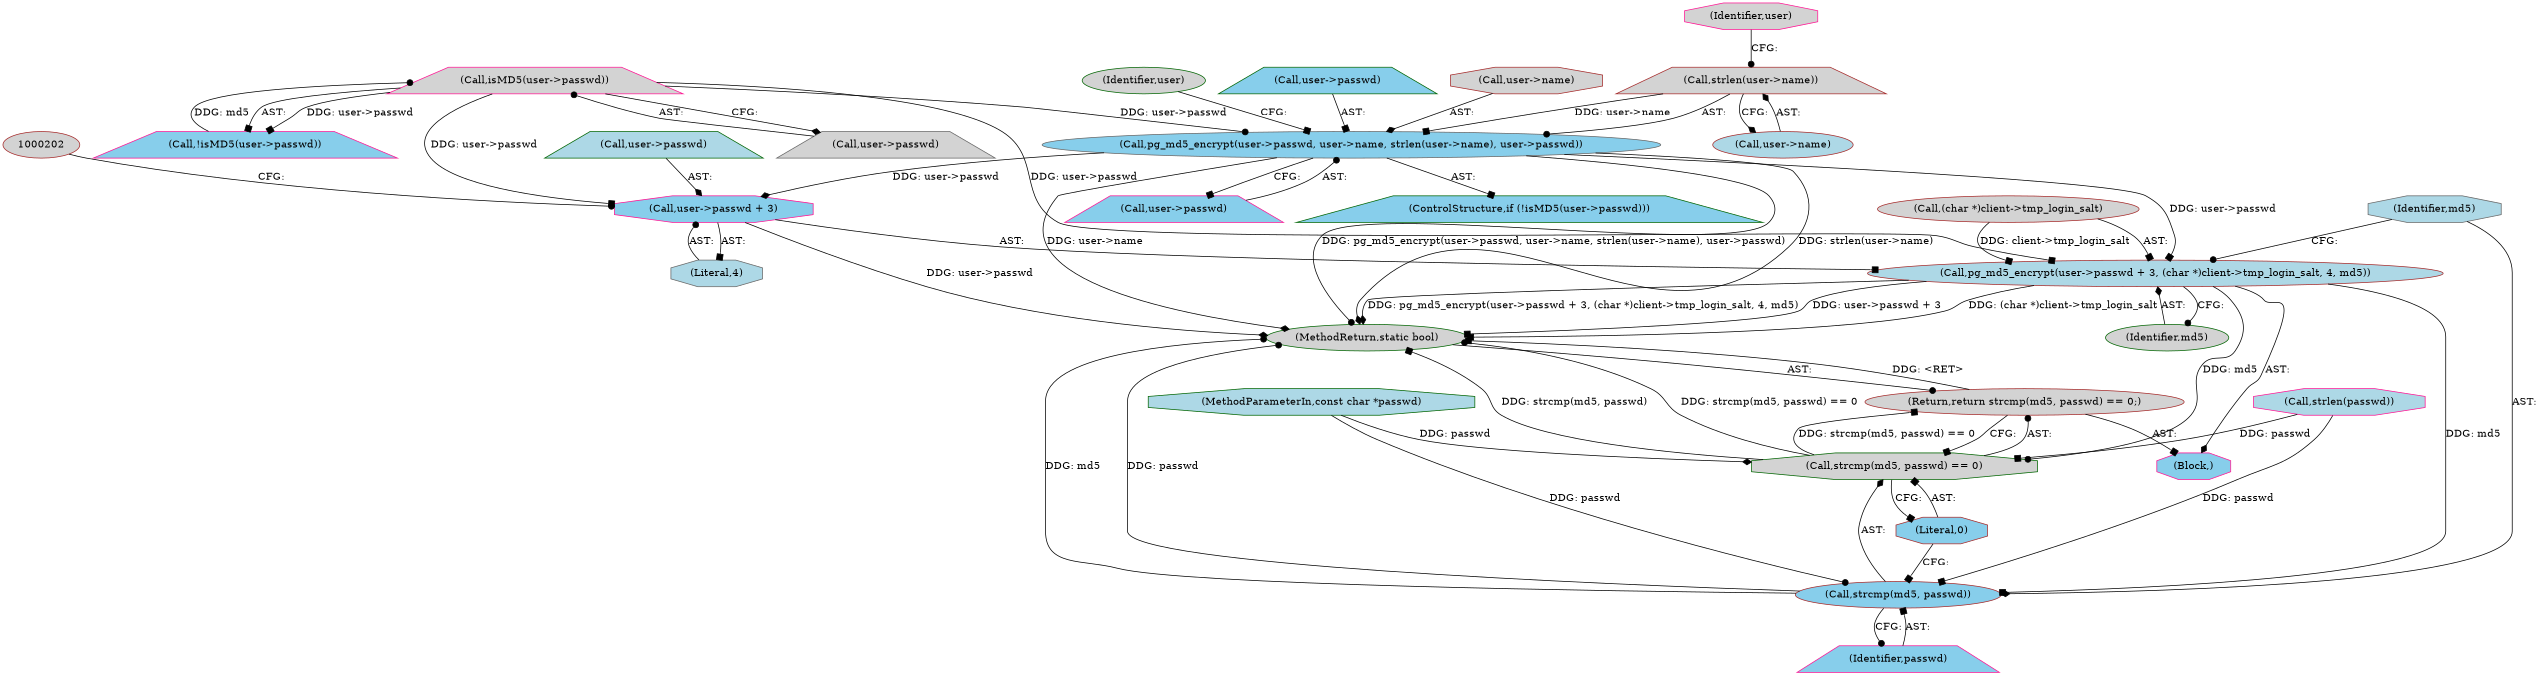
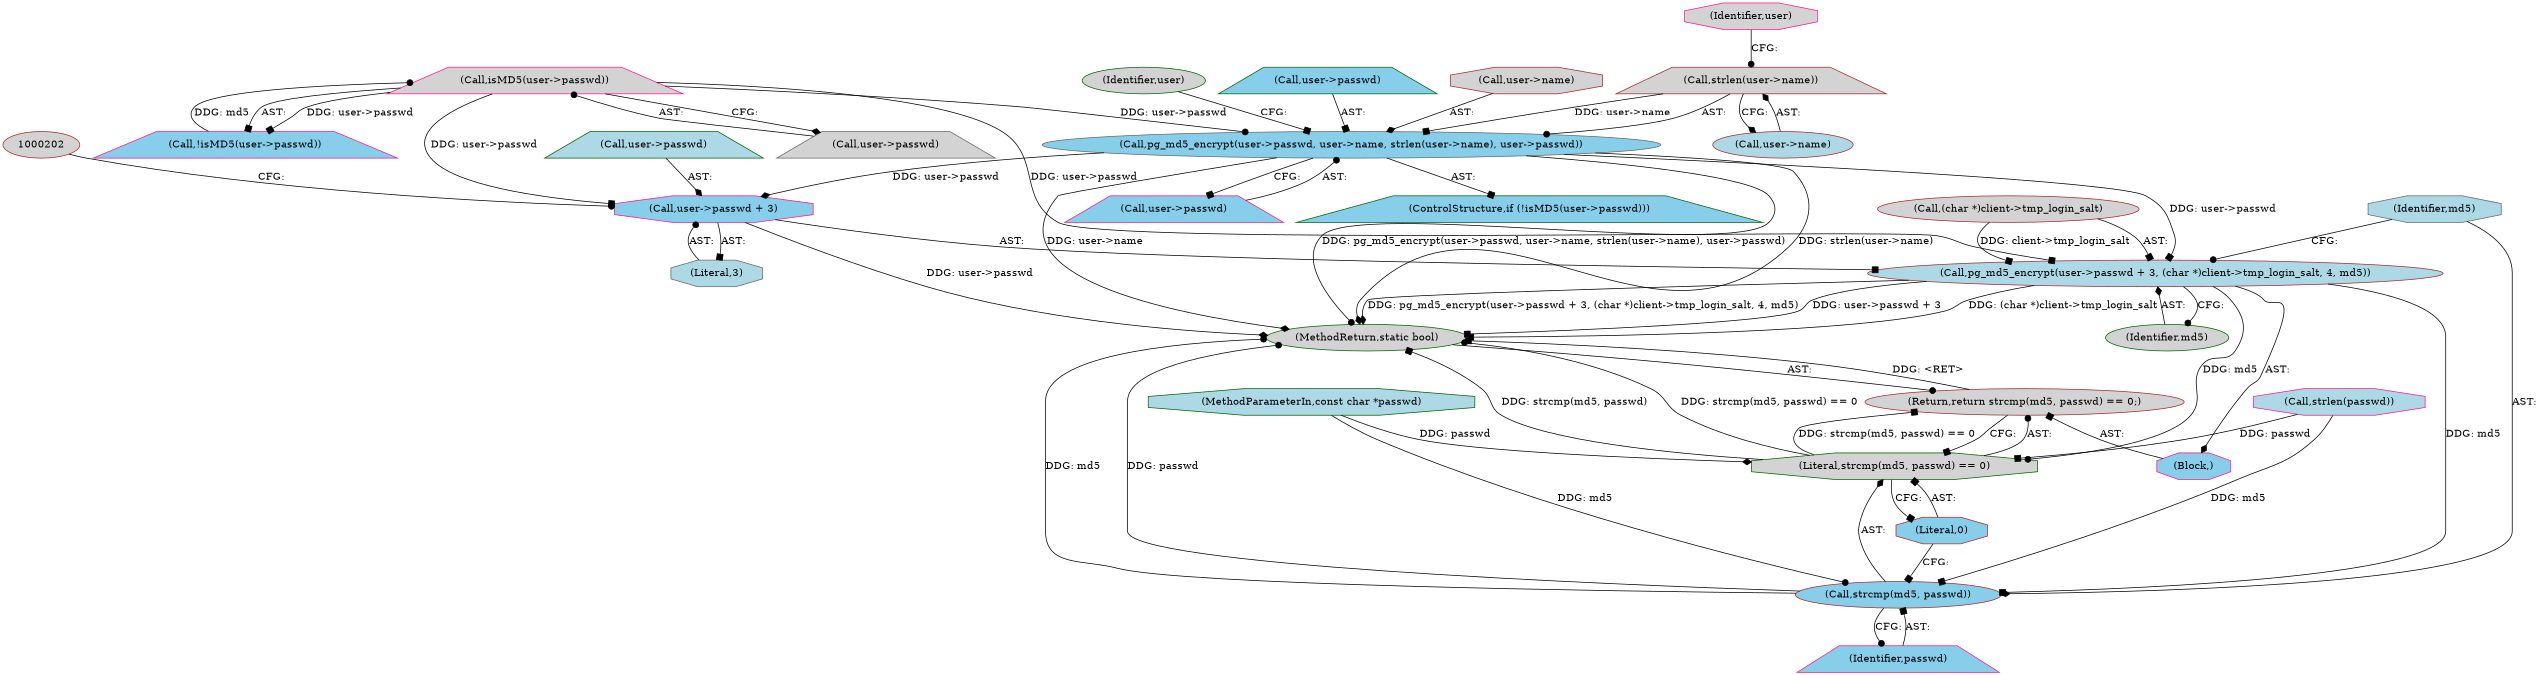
node "(Literal,4)": label "(Literal,4)" -> "(Literal,3)"
edge "(Return,return strcmp(md5, passwd) == 0;)" -> "(Block,)": reversed
node "(Call,strcmp(md5, passwd) == 0)": label "(Call,strcmp(md5, passwd) == 0)" -> "(Literal,strcmp(md5, passwd) == 0)"
edge "(MethodParameterIn,const char *passwd)" -> "(Call,strcmp(md5, passwd))": label "DDG: passwd" -> "DDG: md5"
edge "(Call,strlen(passwd))" -> "(Call,strcmp(md5, passwd))": label "DDG: passwd" -> "DDG: md5"
